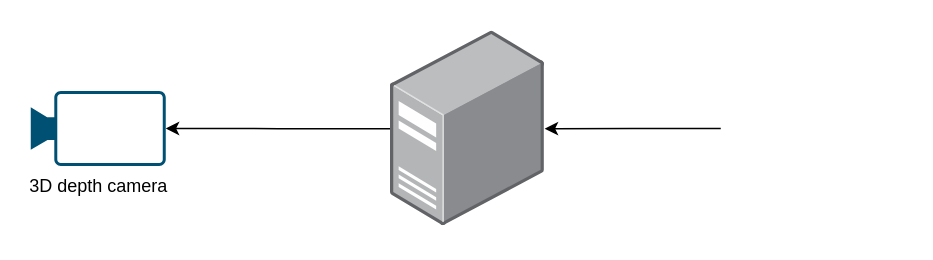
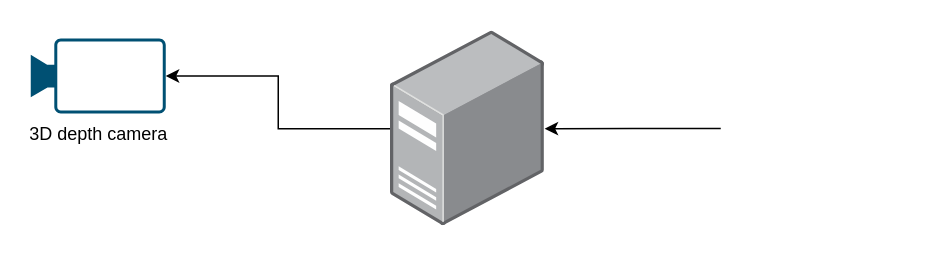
node "3D depth camera": moved (98, 128) -> (98, 76)
